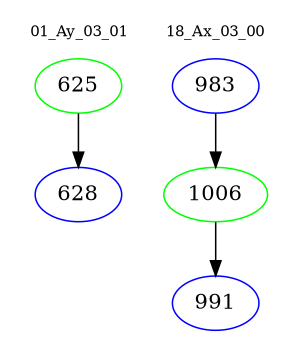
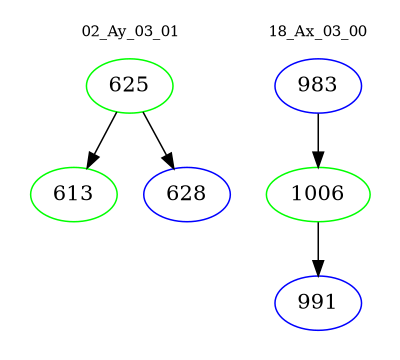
cluster "01_Ay_03_01": label "01_Ay_03_01" -> "02_Ay_03_01"
node "613": added
